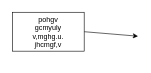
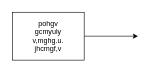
node "pohgv gcmyuly v,mghg.u. jhcmgf,v": size 72x39 -> 72x48
